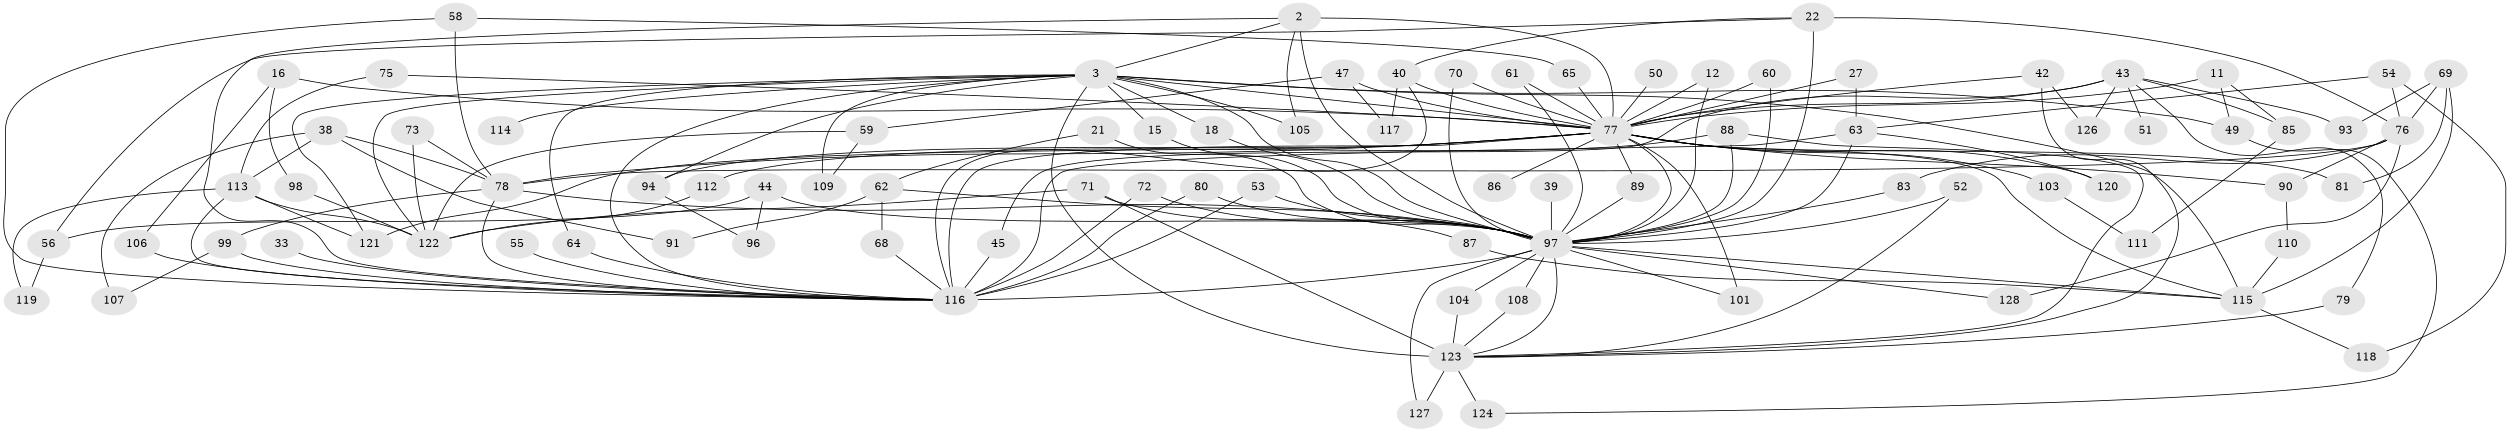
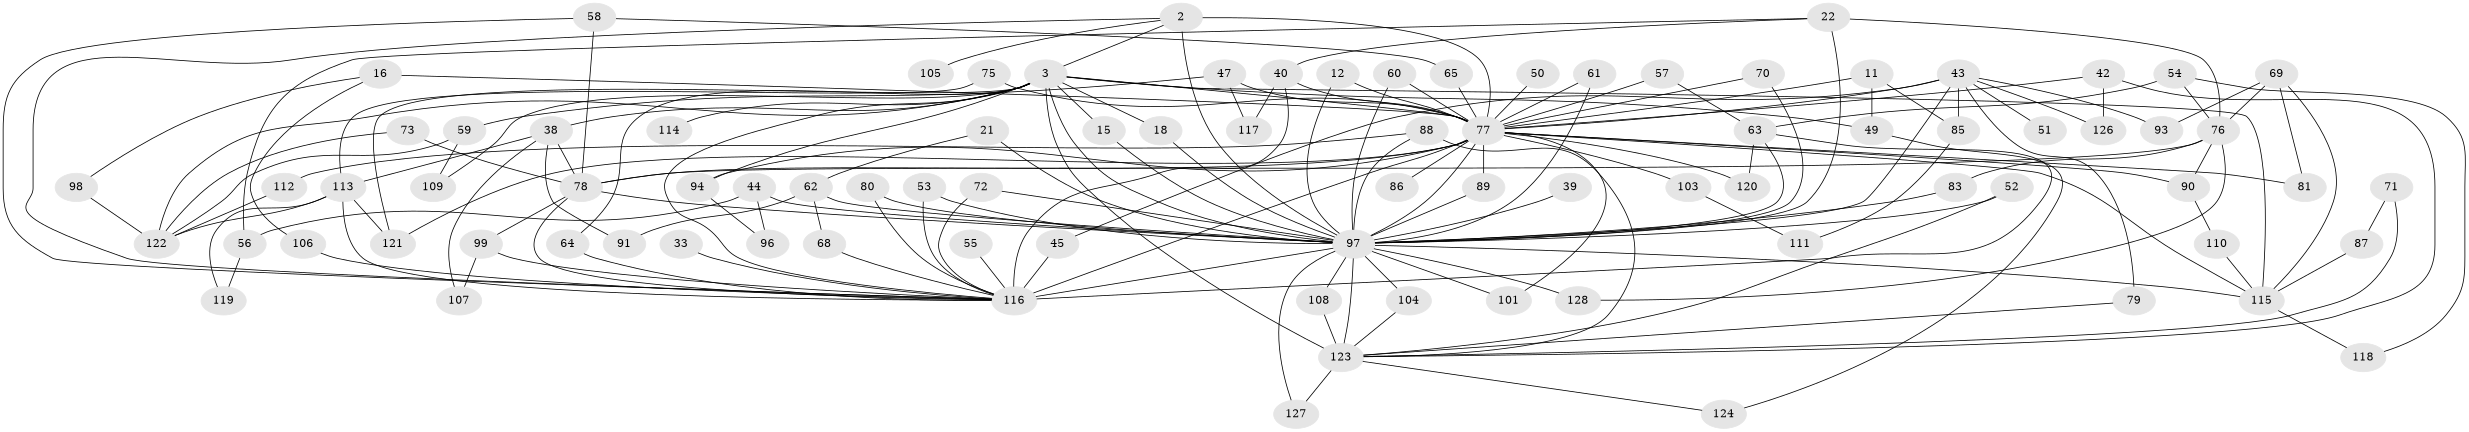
node "27": label "27" -> "57"
edge "3" -- "105": now "3" -- "38"
edge "71" -- "122": removed
edge "43" -- "97": added
